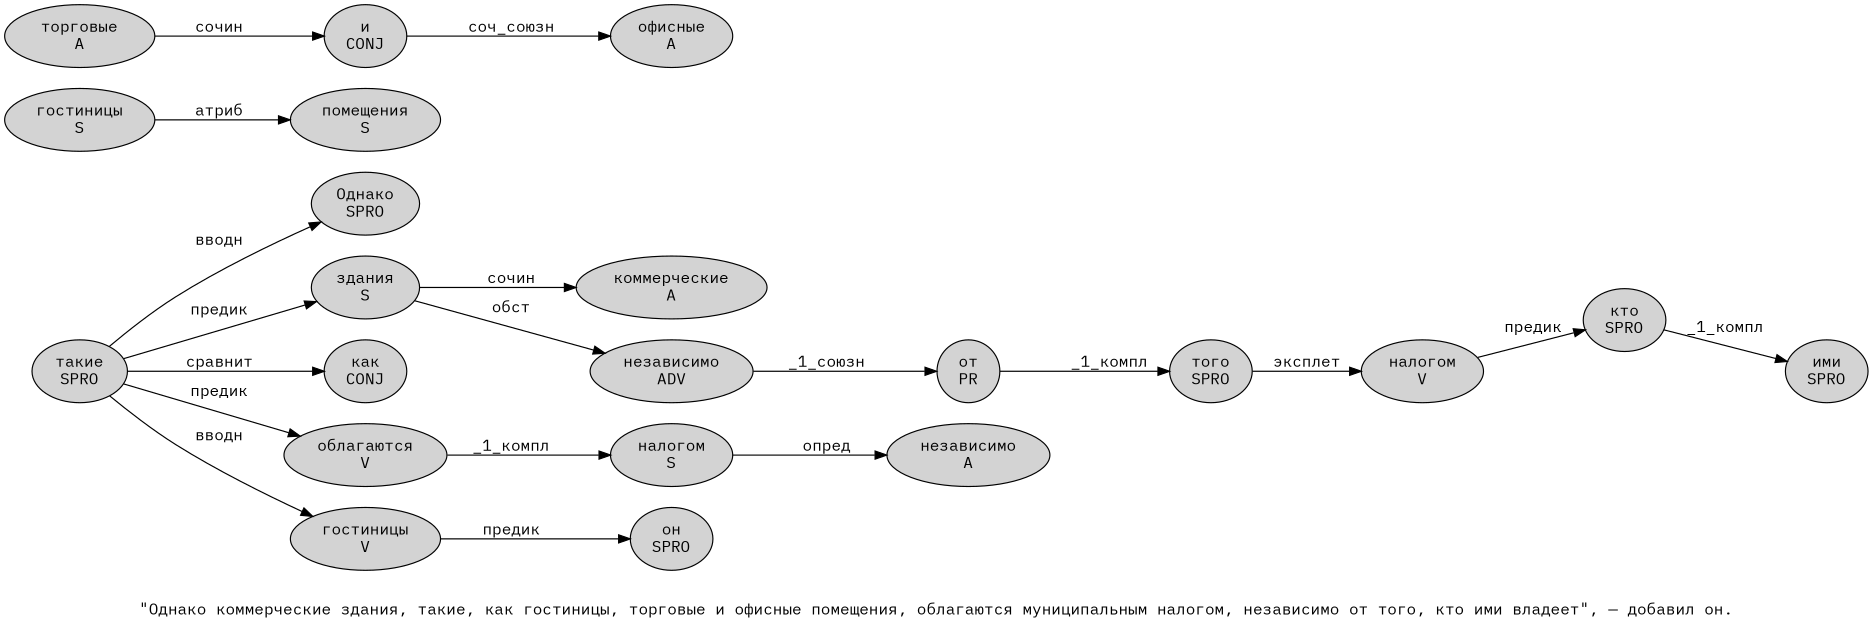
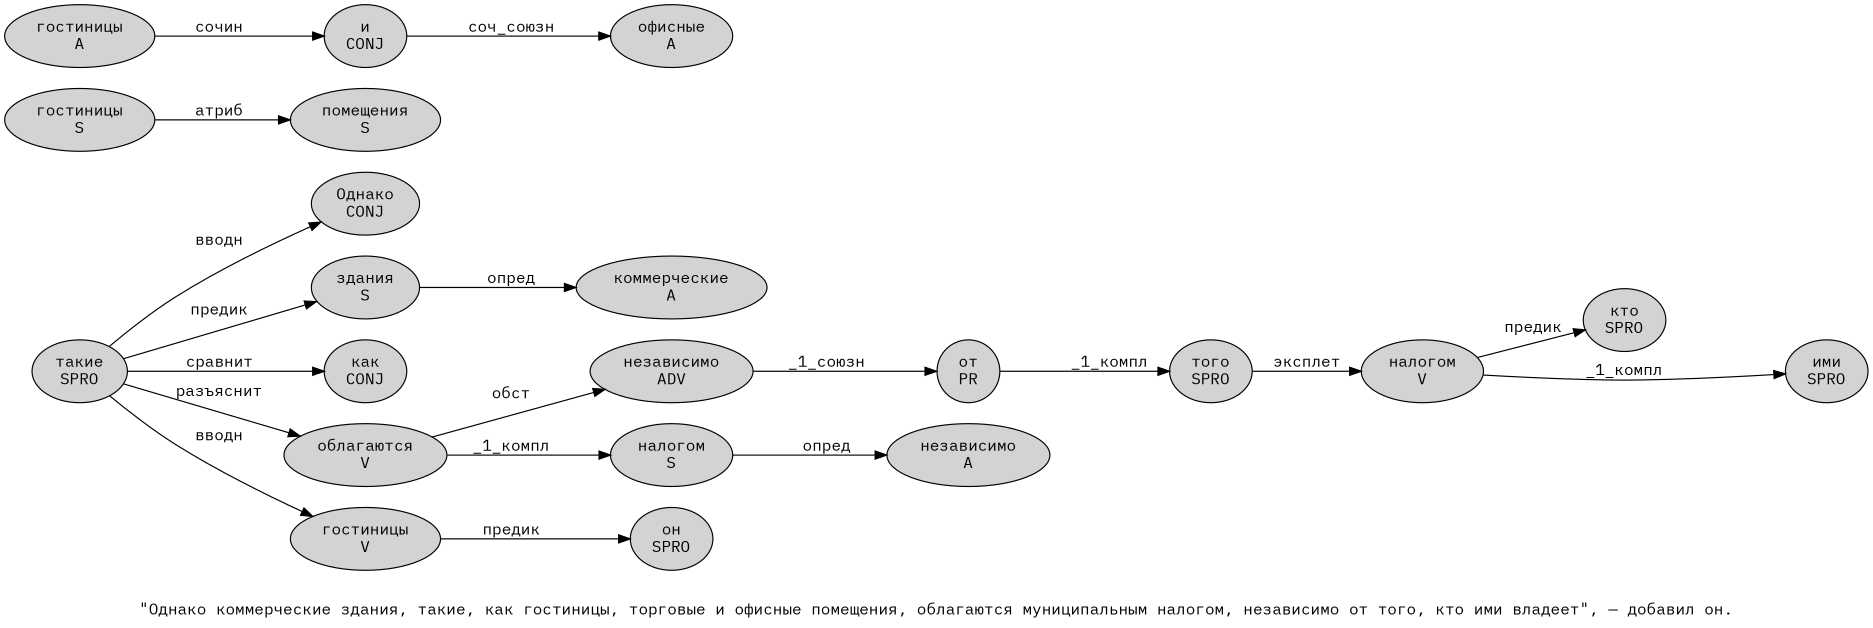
node "торговые A": label "торговые A" -> "гостиницы A"
node "Однако SPRO": label "Однако SPRO" -> "Однако CONJ"
edge "здания S" -> "коммерческие A": label "сочин" -> "опред"
edge "здания S" -> "независимо ADV": now "облагаются V" -> "независимо ADV"
edge "кто SPRO" -> "ими SPRO": now "налогом V" -> "ими SPRO"
edge "такие SPRO" -> "облагаются V": label "предик" -> "разъяснит"
